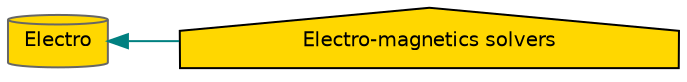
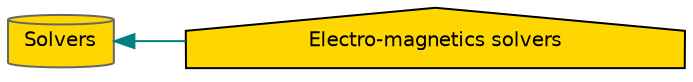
node "Electro": label "Electro" -> "Solvers"
